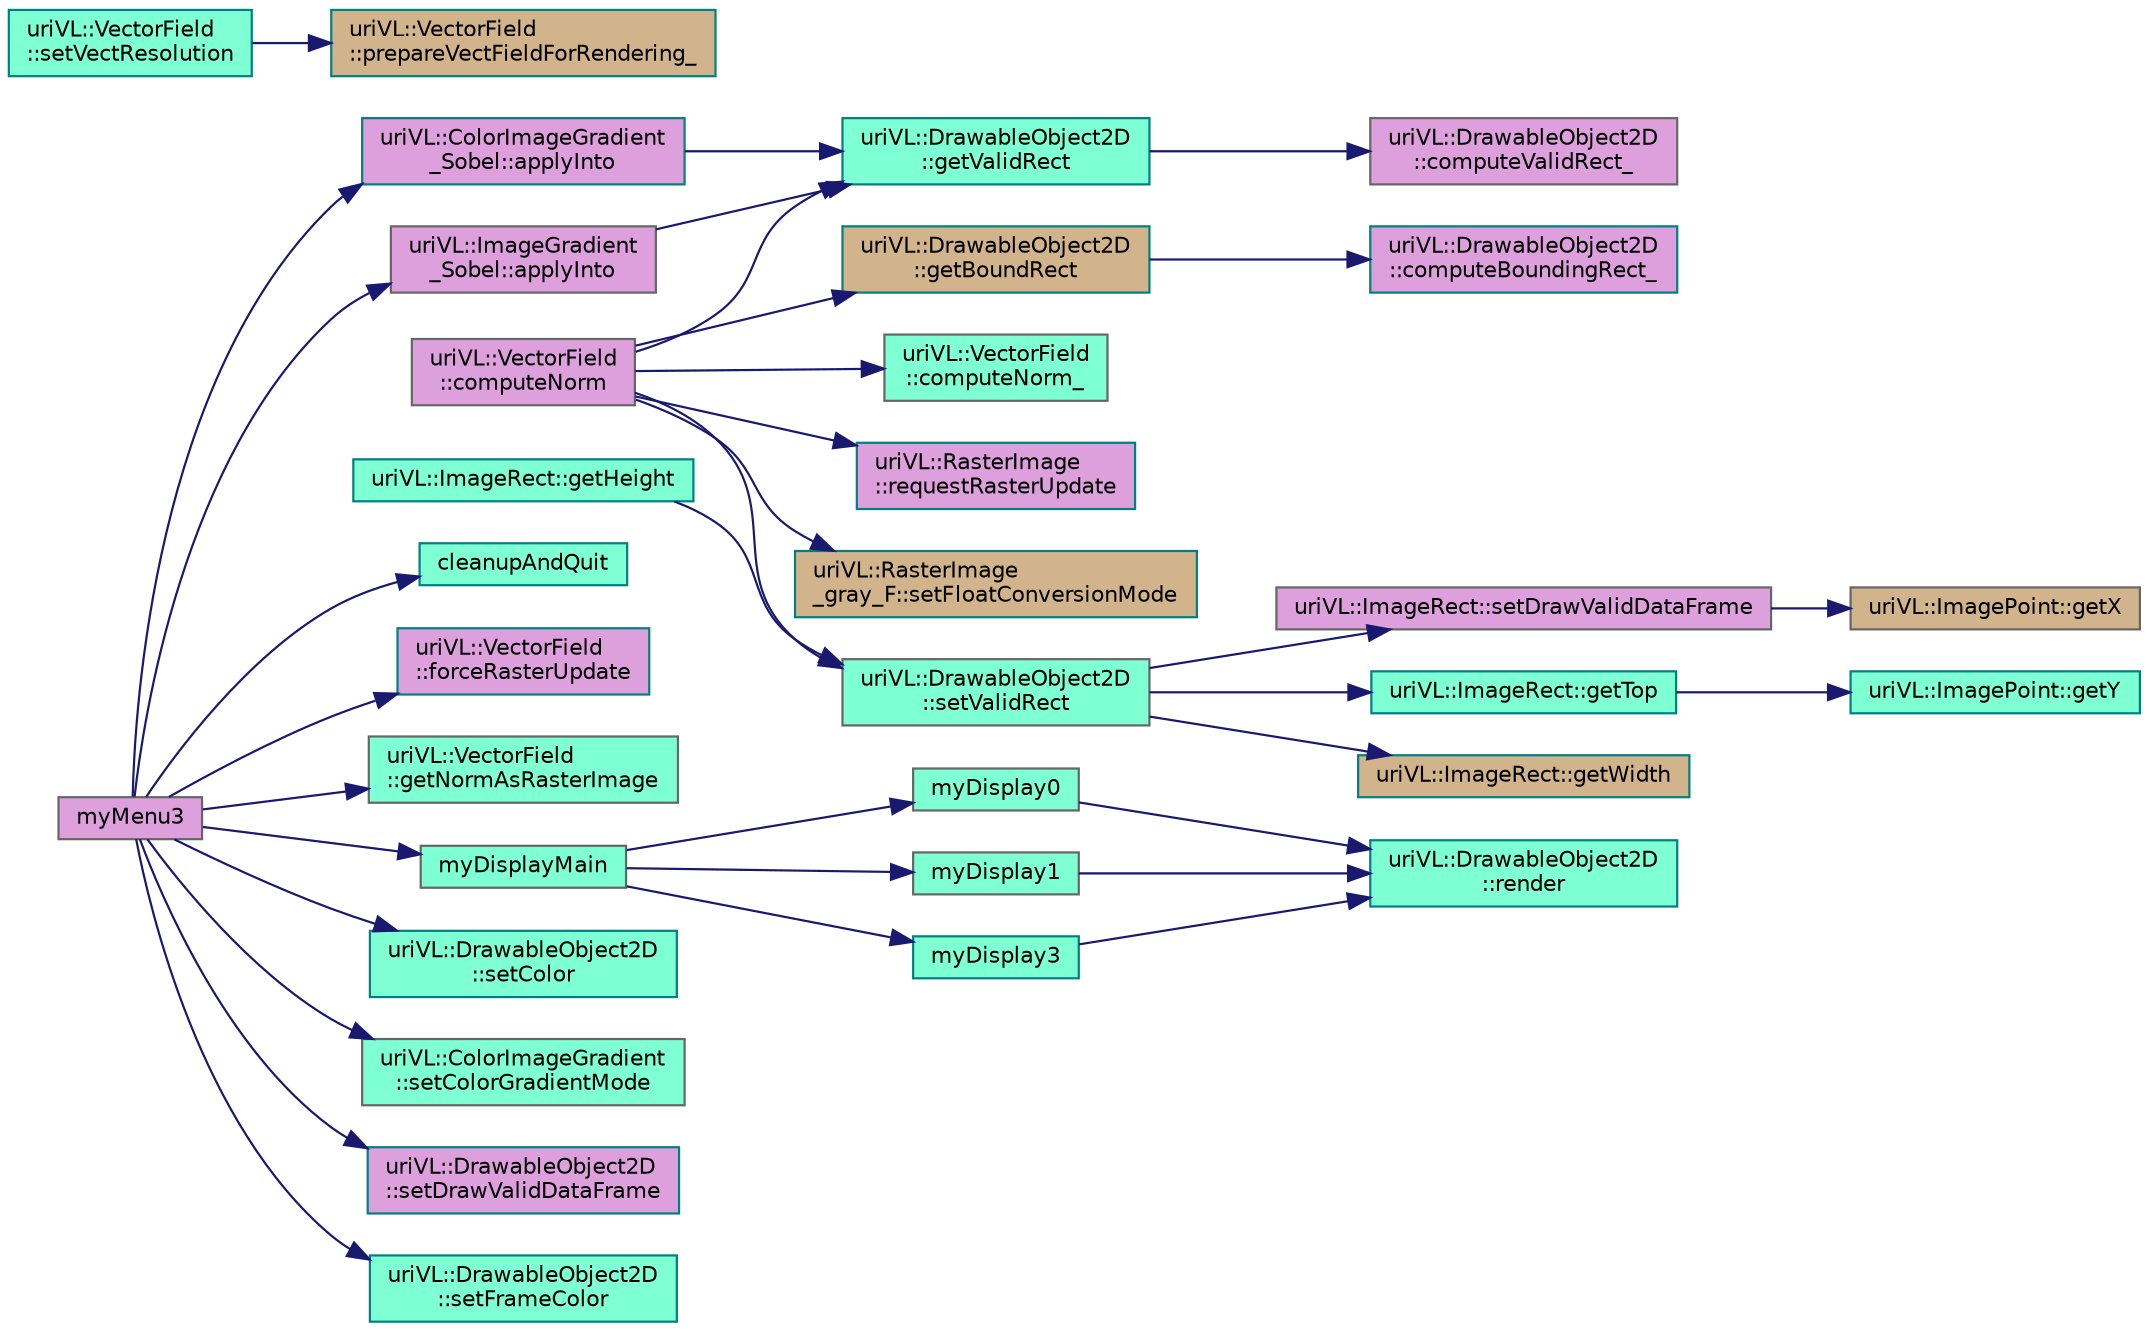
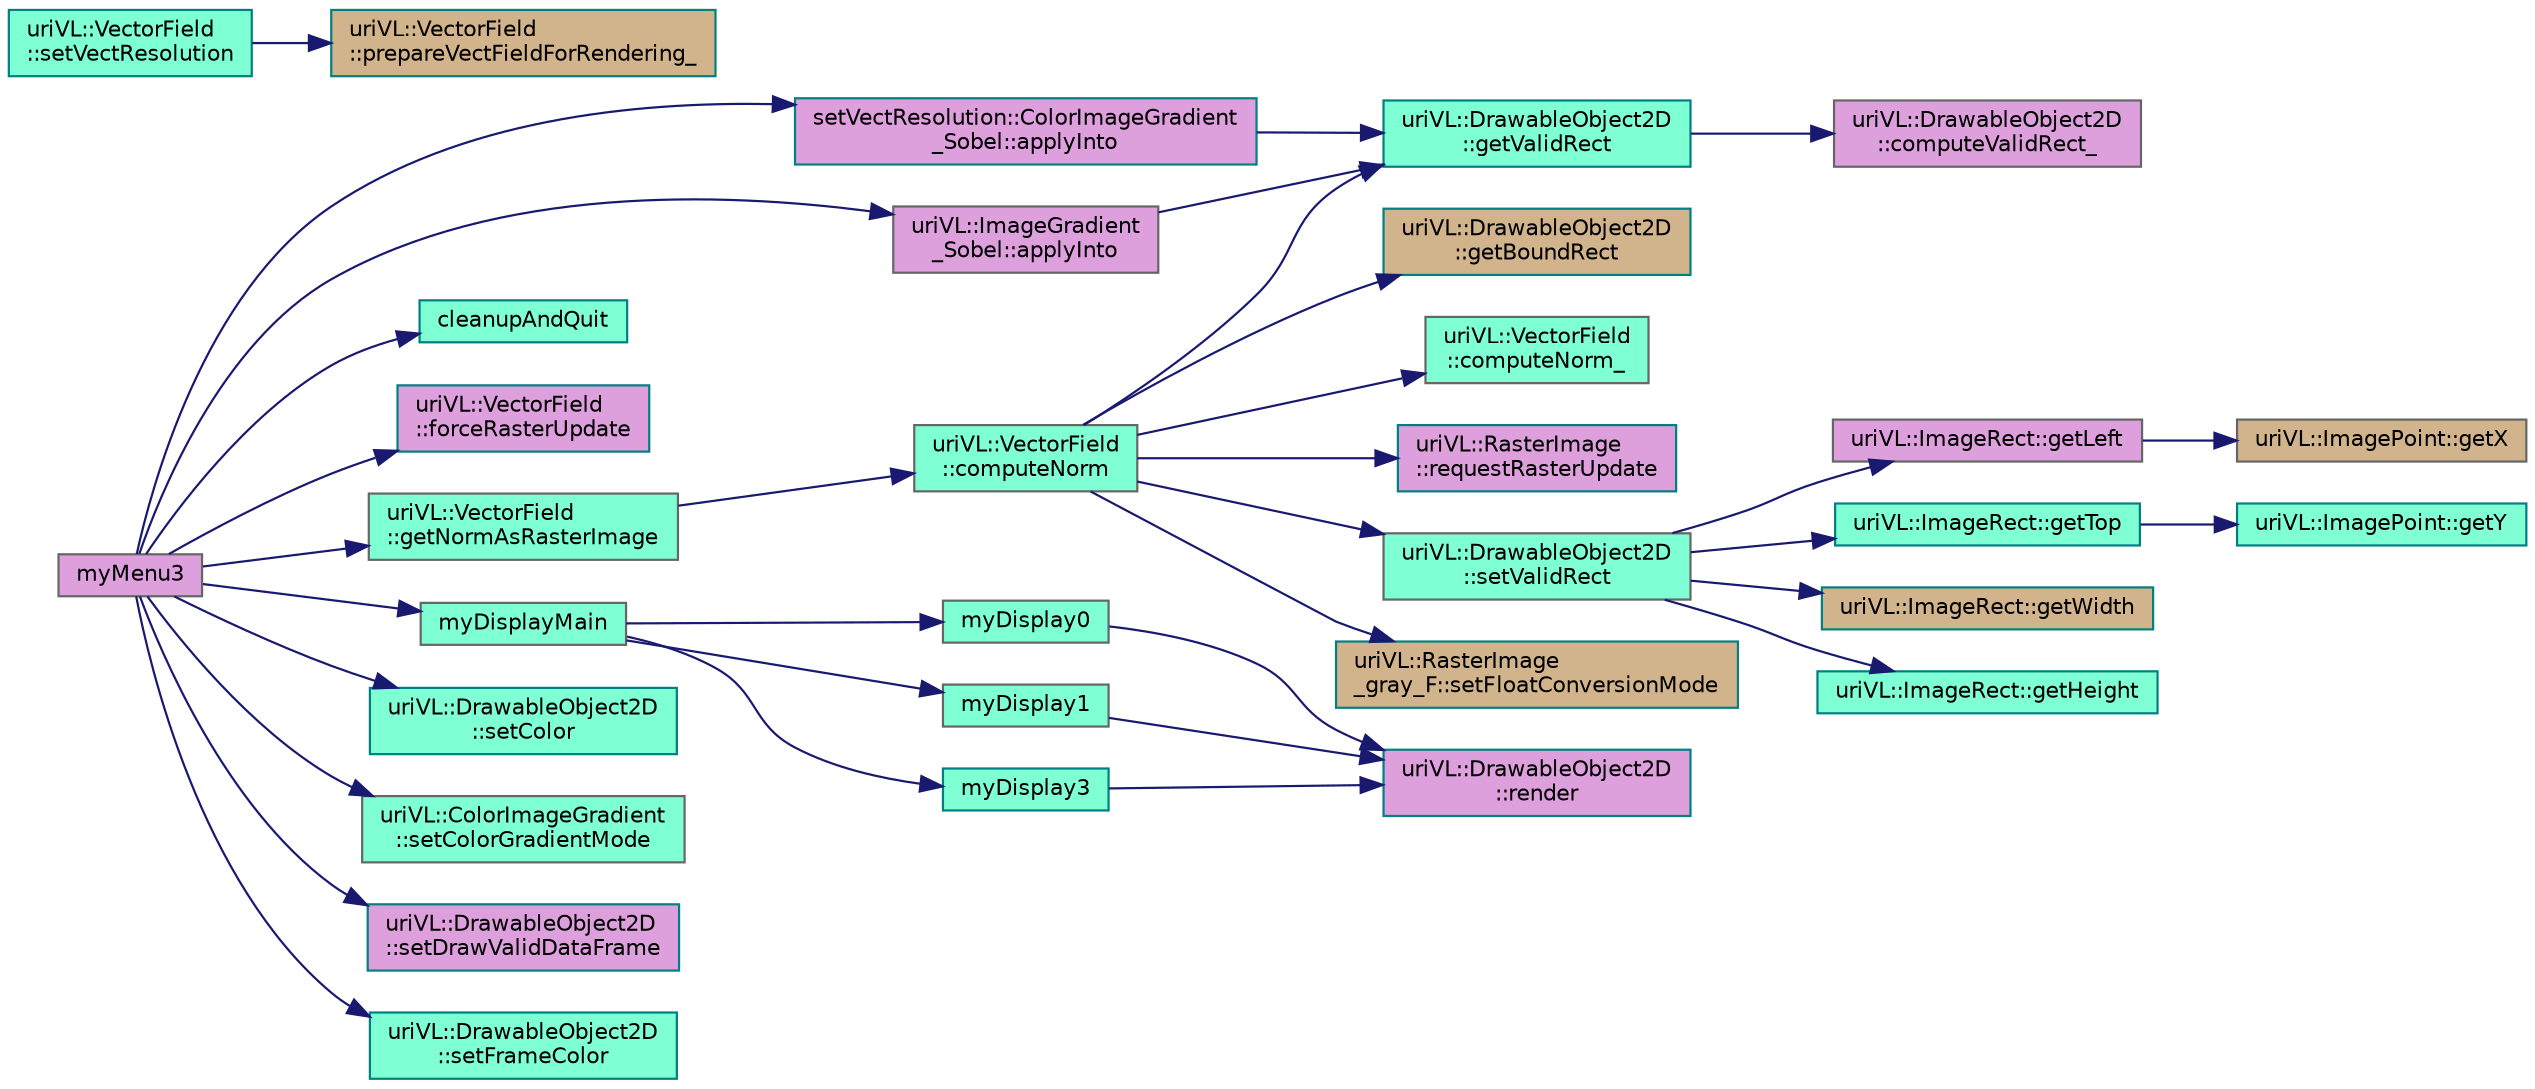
node "uriVL::ColorImageGradient _Sobel::applyInto": label "uriVL::ColorImageGradient _Sobel::applyInto" -> "setVectResolution::ColorImageGradient _Sobel::applyInto"
node "uriVL::DrawableObject2D ::computeBoundingRect_": removed
node "uriVL::VectorField ::computeNorm": fillcolor plum -> aquamarine
edge "uriVL::VectorField ::getNormAsRasterImage" -> "uriVL::VectorField ::computeNorm": added
edge "uriVL::ImageRect::getHeight" -> "uriVL::DrawableObject2D ::setValidRect": reversed
node "uriVL::ImageRect::setDrawValidDataFrame": label "uriVL::ImageRect::setDrawValidDataFrame" -> "uriVL::ImageRect::getLeft"
node "uriVL::DrawableObject2D ::render": fillcolor aquamarine -> plum
